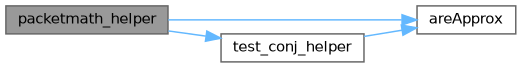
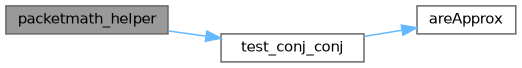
edge "packetmath_helper" -> "areApprox": removed
node "test_conj_helper": label "test_conj_helper" -> "test_conj_conj"
